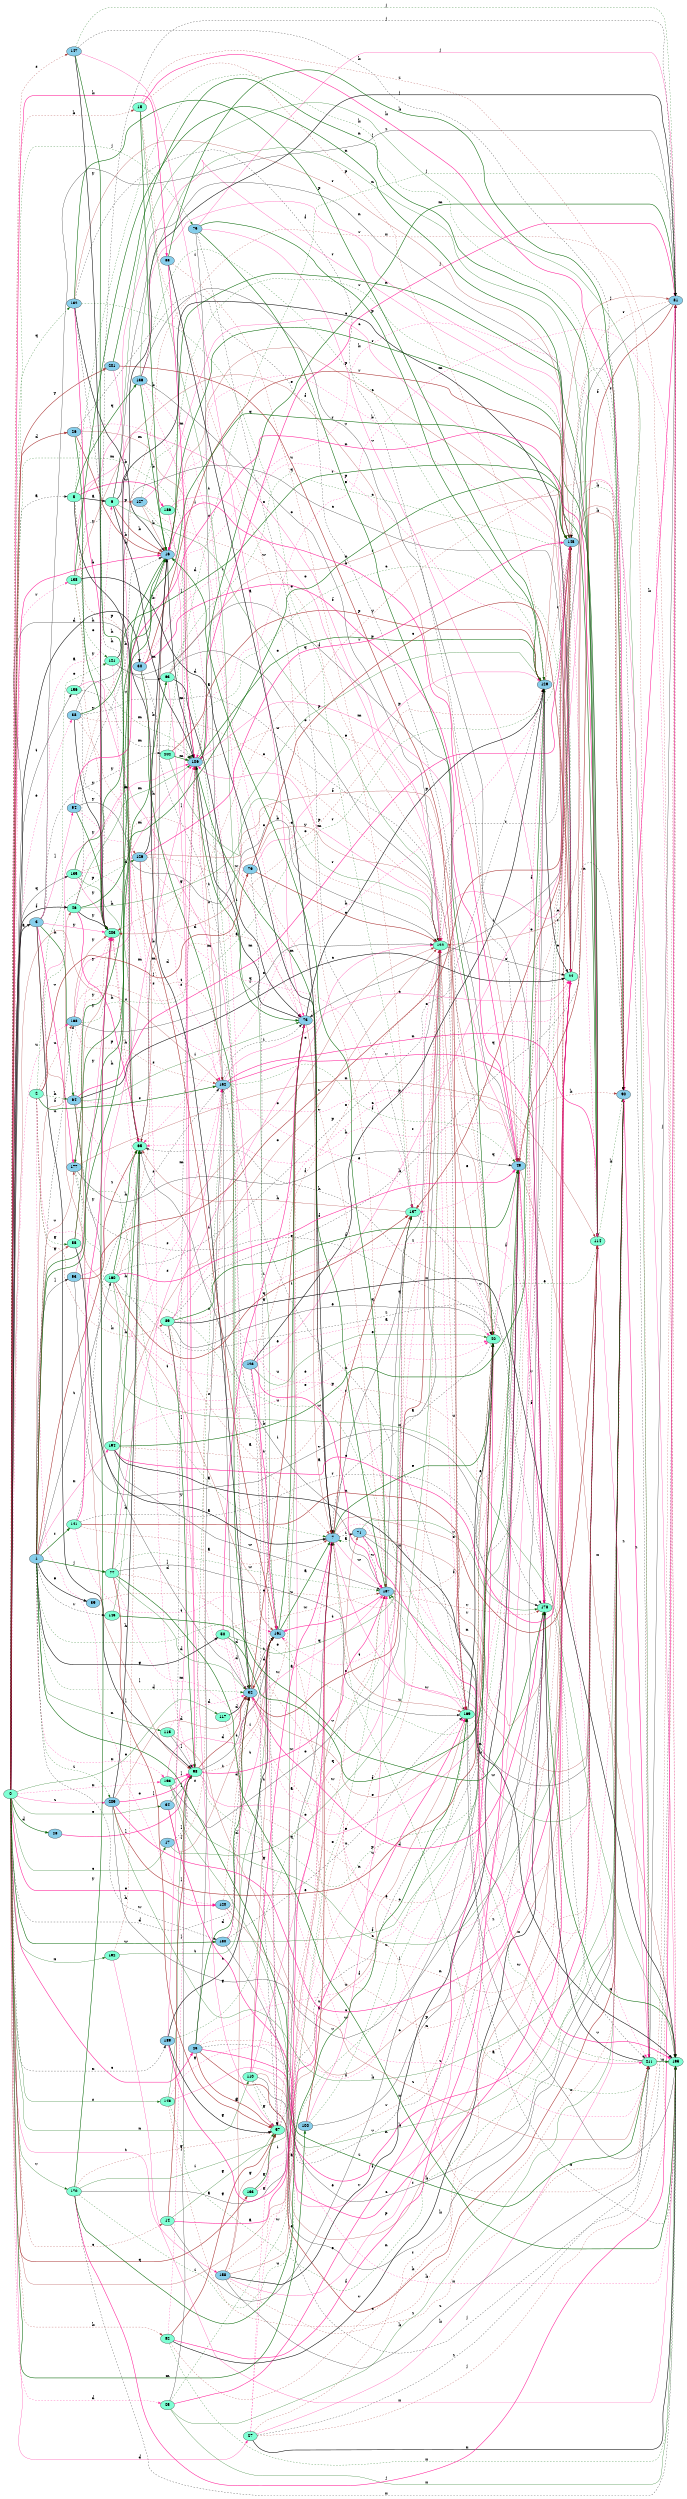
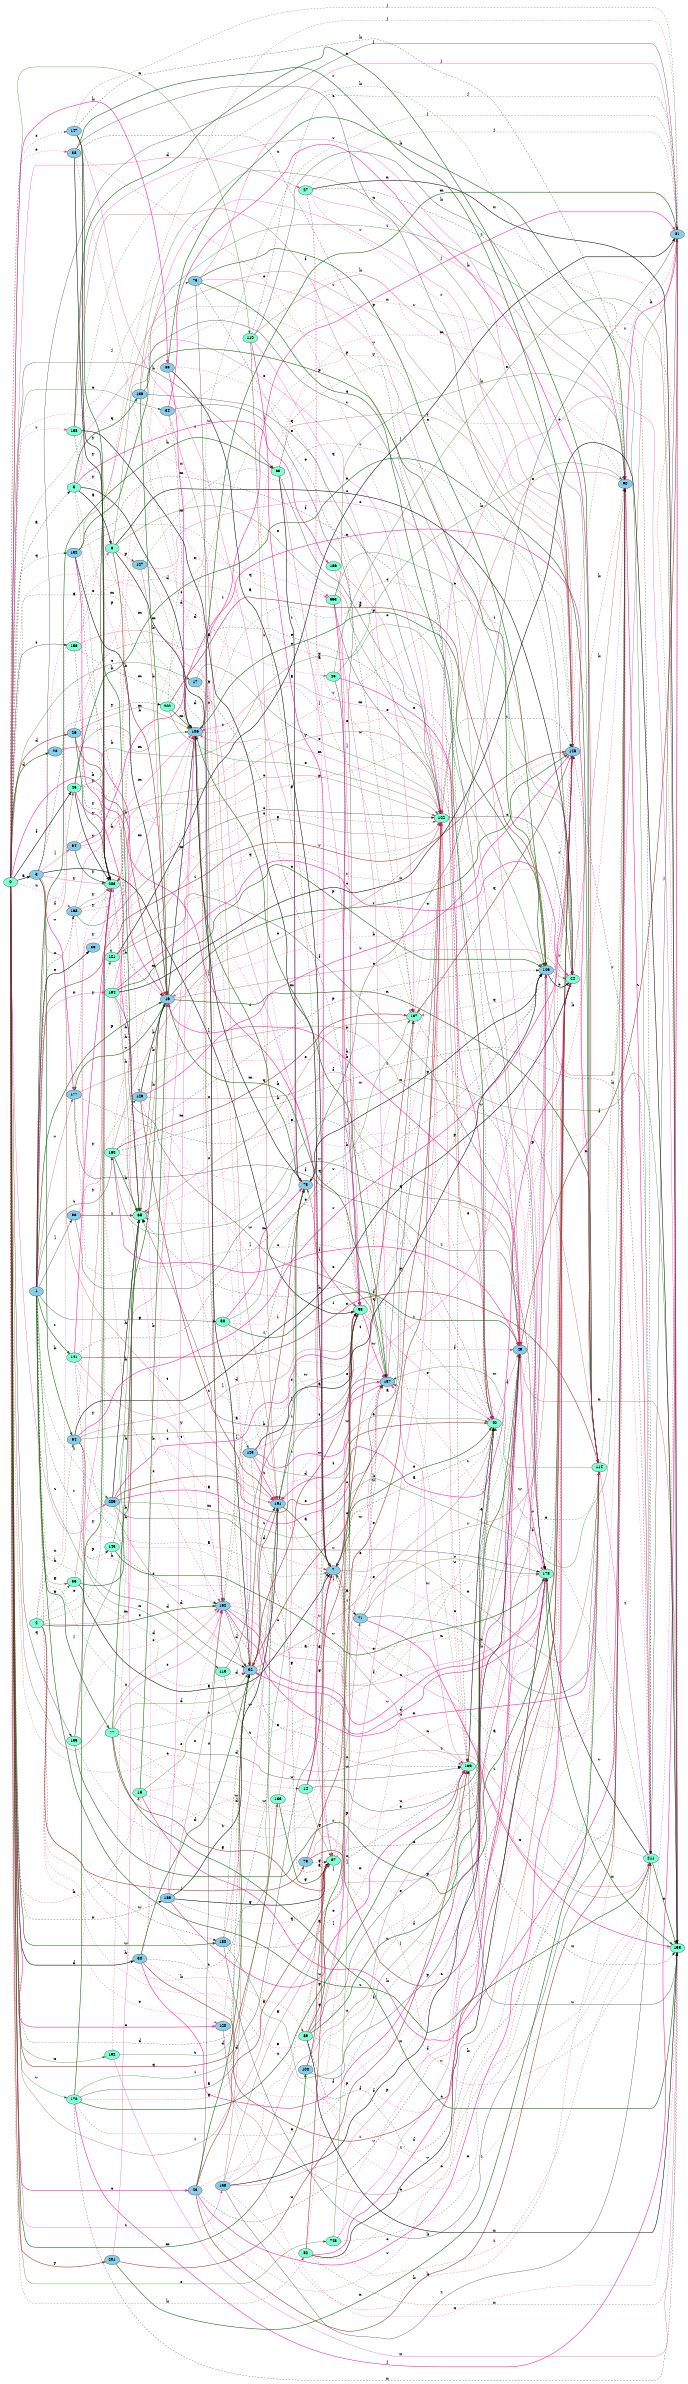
edge "156" -> "81": color black -> brown
edge "6" -> "114": removed, label "n"
edge "75" -> "137": label "q" -> "e"
edge "94" -> "122": color black -> brown
edge "49" -> "129": label "f" -> "p"
edge "64" -> "73": now "64" -> "123"
edge "50" -> "73": label "i" -> "m"
edge "7" -> "187": now "7" -> "98"
edge "141" -> "161": style dashed -> solid
edge "1" -> "50": style bold -> solid
node "117": removed
edge "189" -> "152": added, label "s"
node "193": label "193" -> "593"
node "148": label "148" -> "748"
